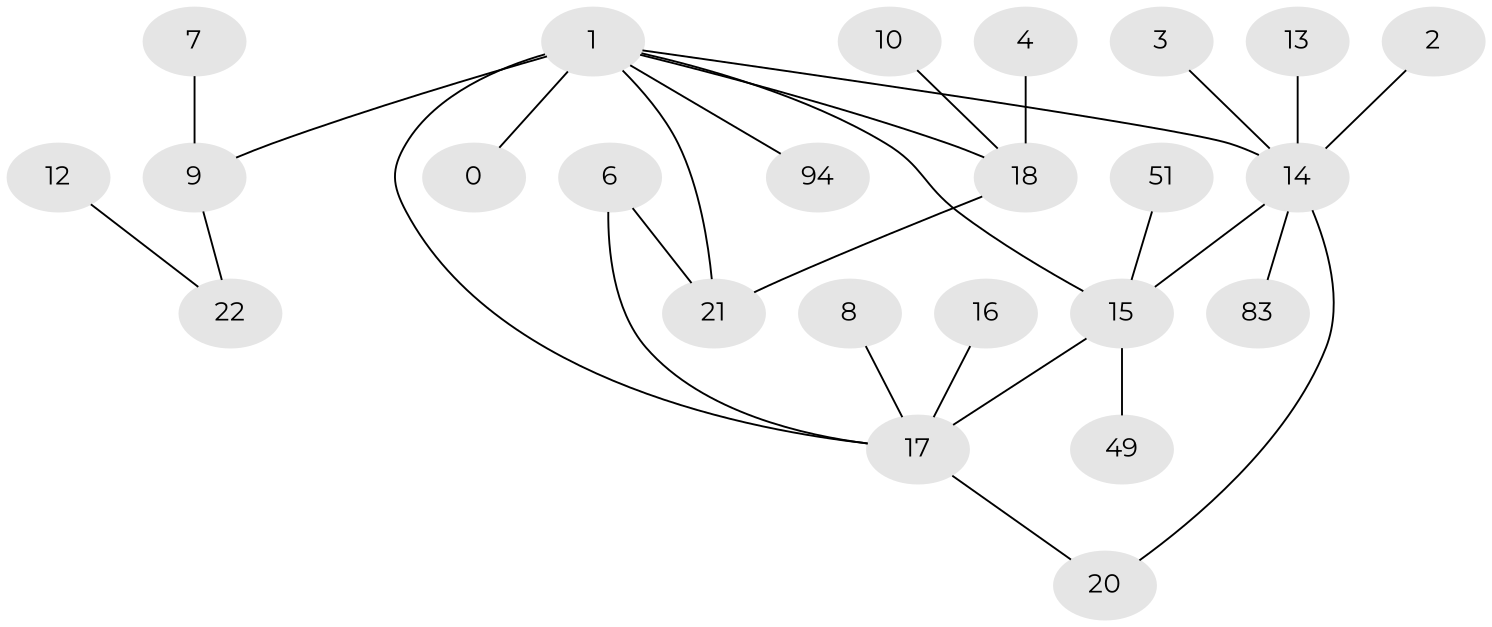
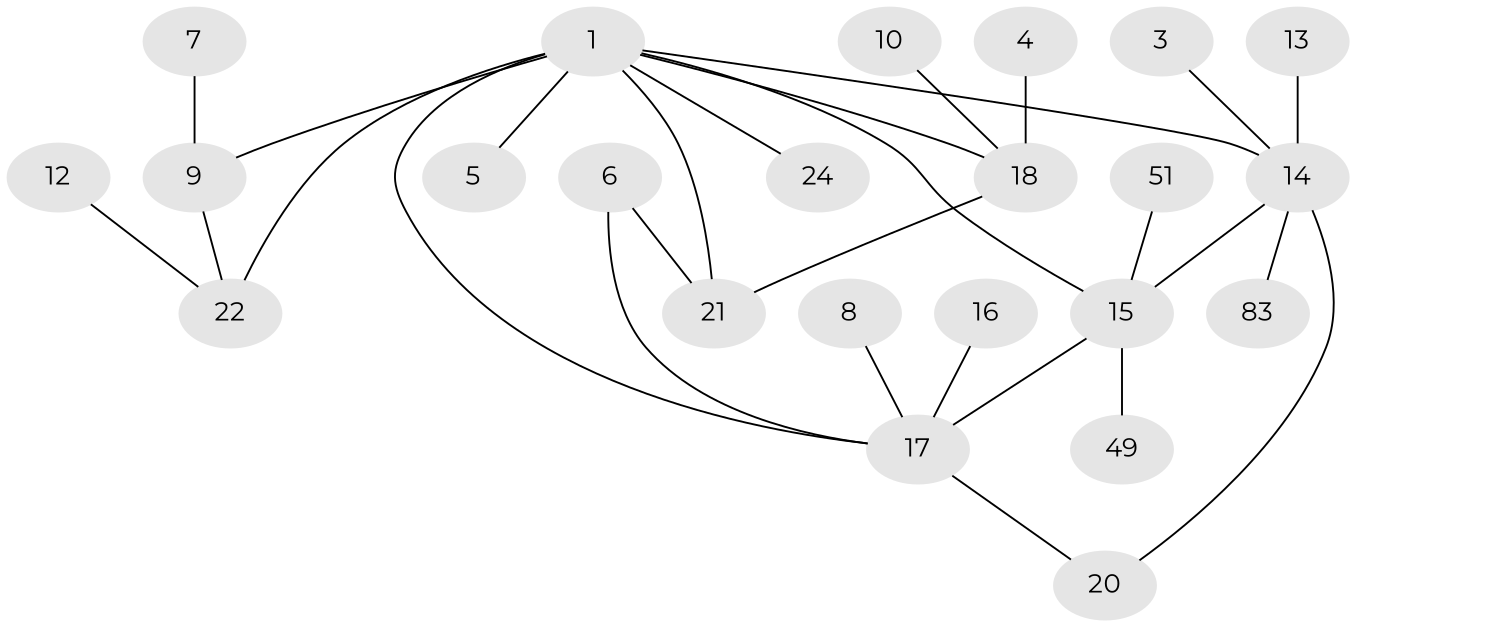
node "2": removed
edge "1" -- "22": added
node "0": label "0" -> "5"
node "94": label "94" -> "24"
